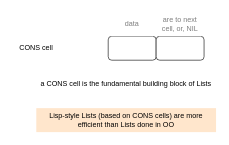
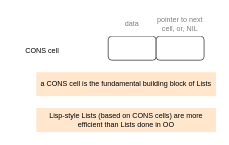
node "are to next cell, or, NIL": label "are to next cell, or, NIL" -> "pointer to next cell, or, NIL"
node "CONS cell": moved (36, 48) -> (42, 51)
node "a CONS cell is the fundamental building block of Lists": fillcolor #ffffff -> #ffe6cc
